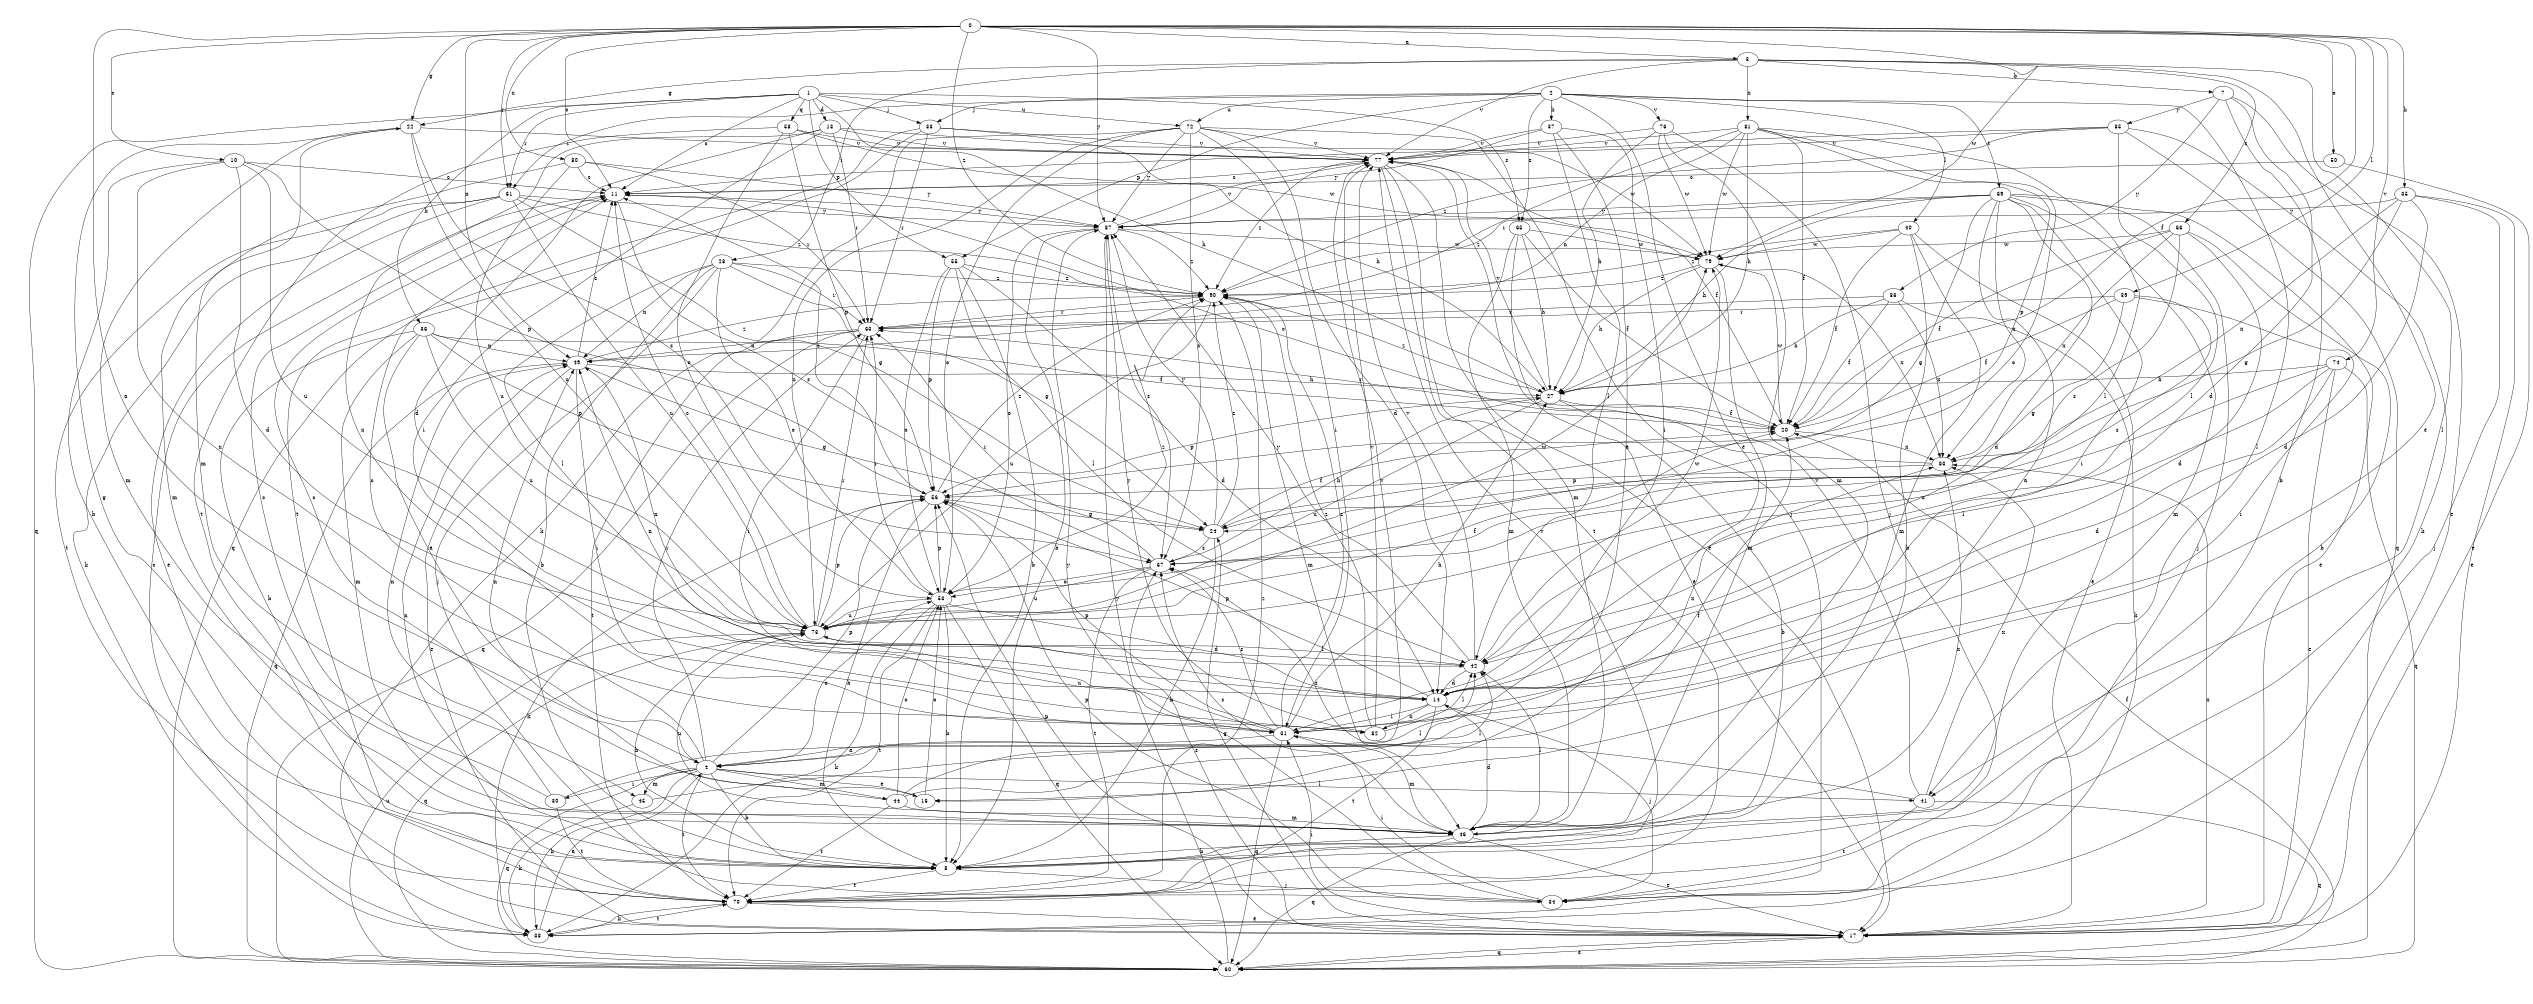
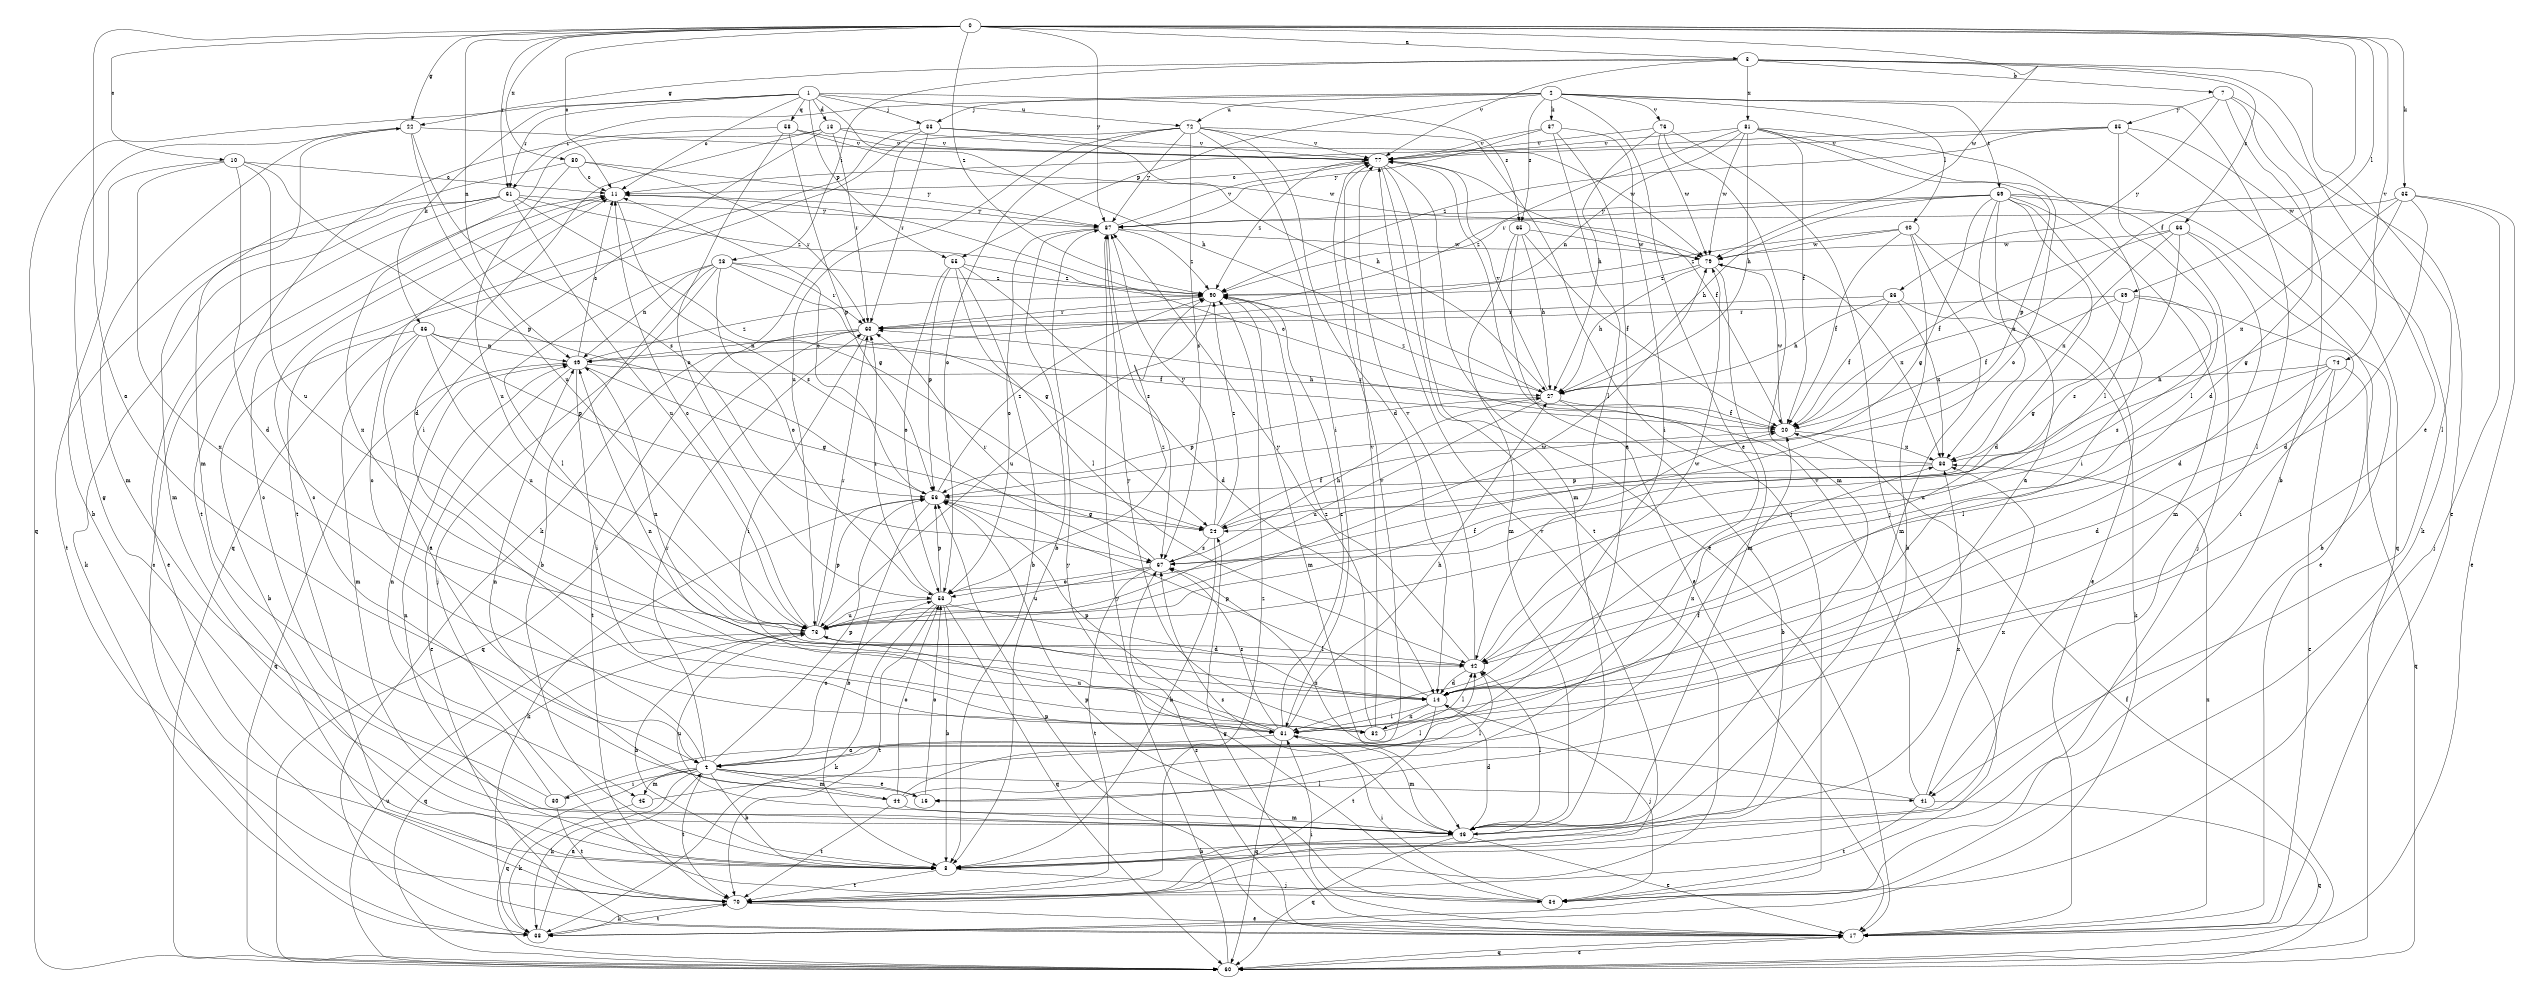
node "50": removed
edge "35" -> "87": label "y" -> "w"
